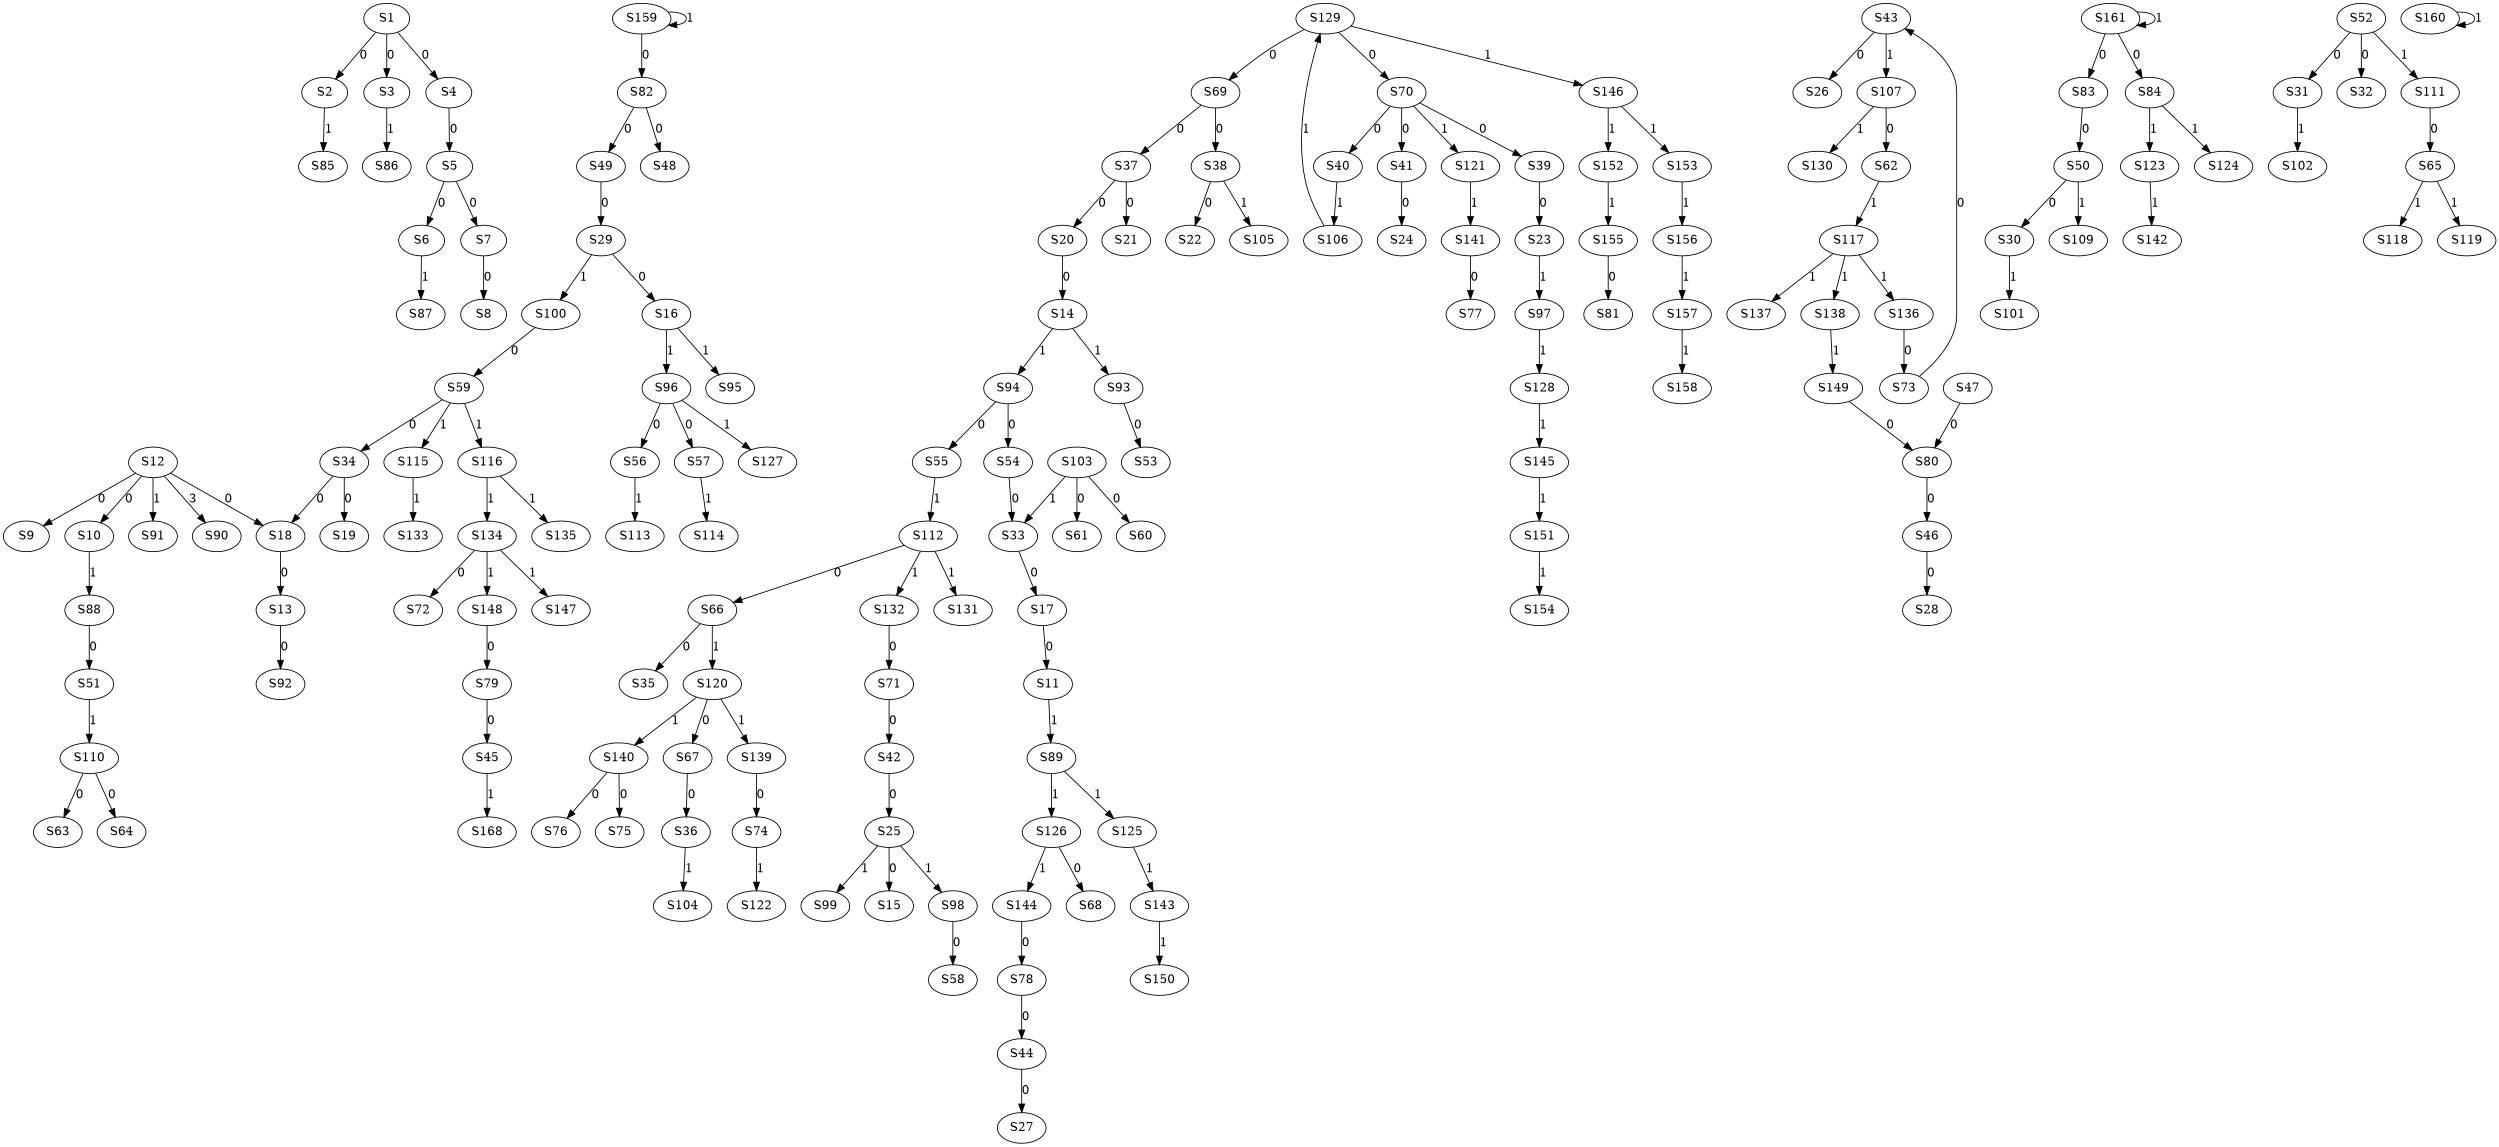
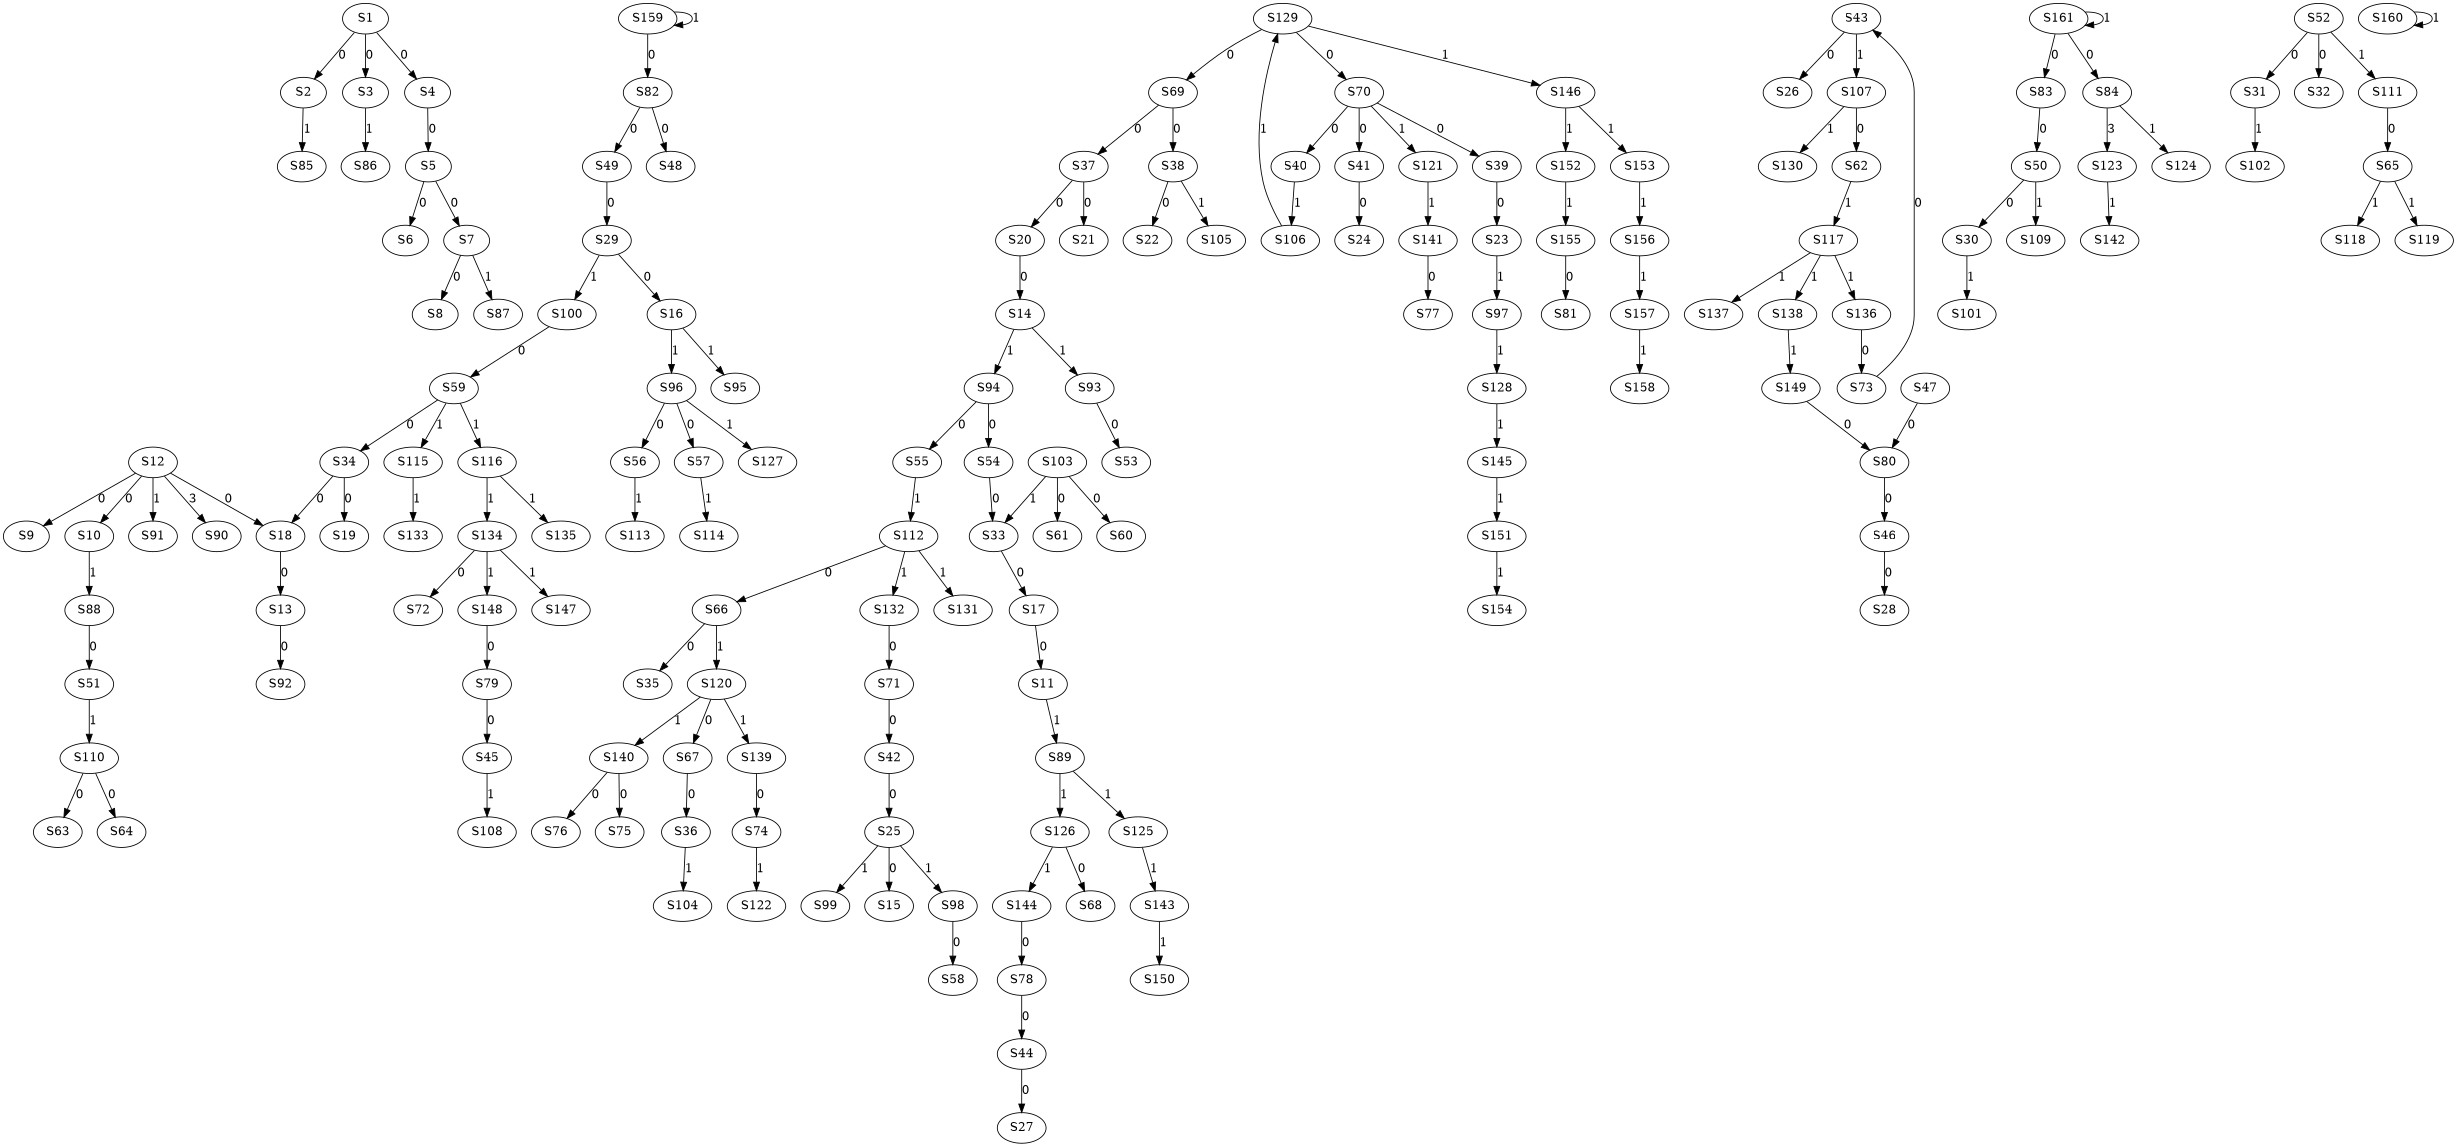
edge "S84" -> "S123": label "1" -> "3"
edge "S6" -> "S87": now "S7" -> "S87"
node "S168": label "S168" -> "S108"
